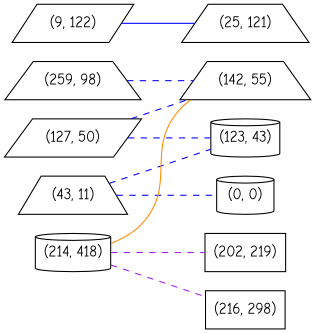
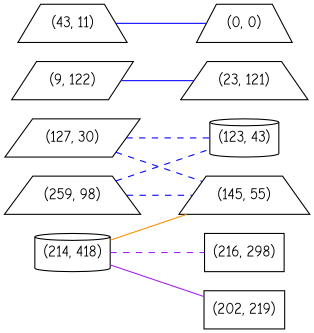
node "(25, 121)": label "(25, 121)" -> "(23, 121)"
node "(142, 55)": label "(142, 55)" -> "(145, 55)"
node "(127, 50)": label "(127, 50)" -> "(127, 30)"
edge "(123, 43)" -- "(43, 11)": now "(123, 43)" -- "(259, 98)"
edge "(43, 11)" -- "(0, 0)": style dashed -> solid
node "(0, 0)": shape cylinder -> trapezium
edge "(214, 418)" -- "(202, 219)": style dashed -> solid
